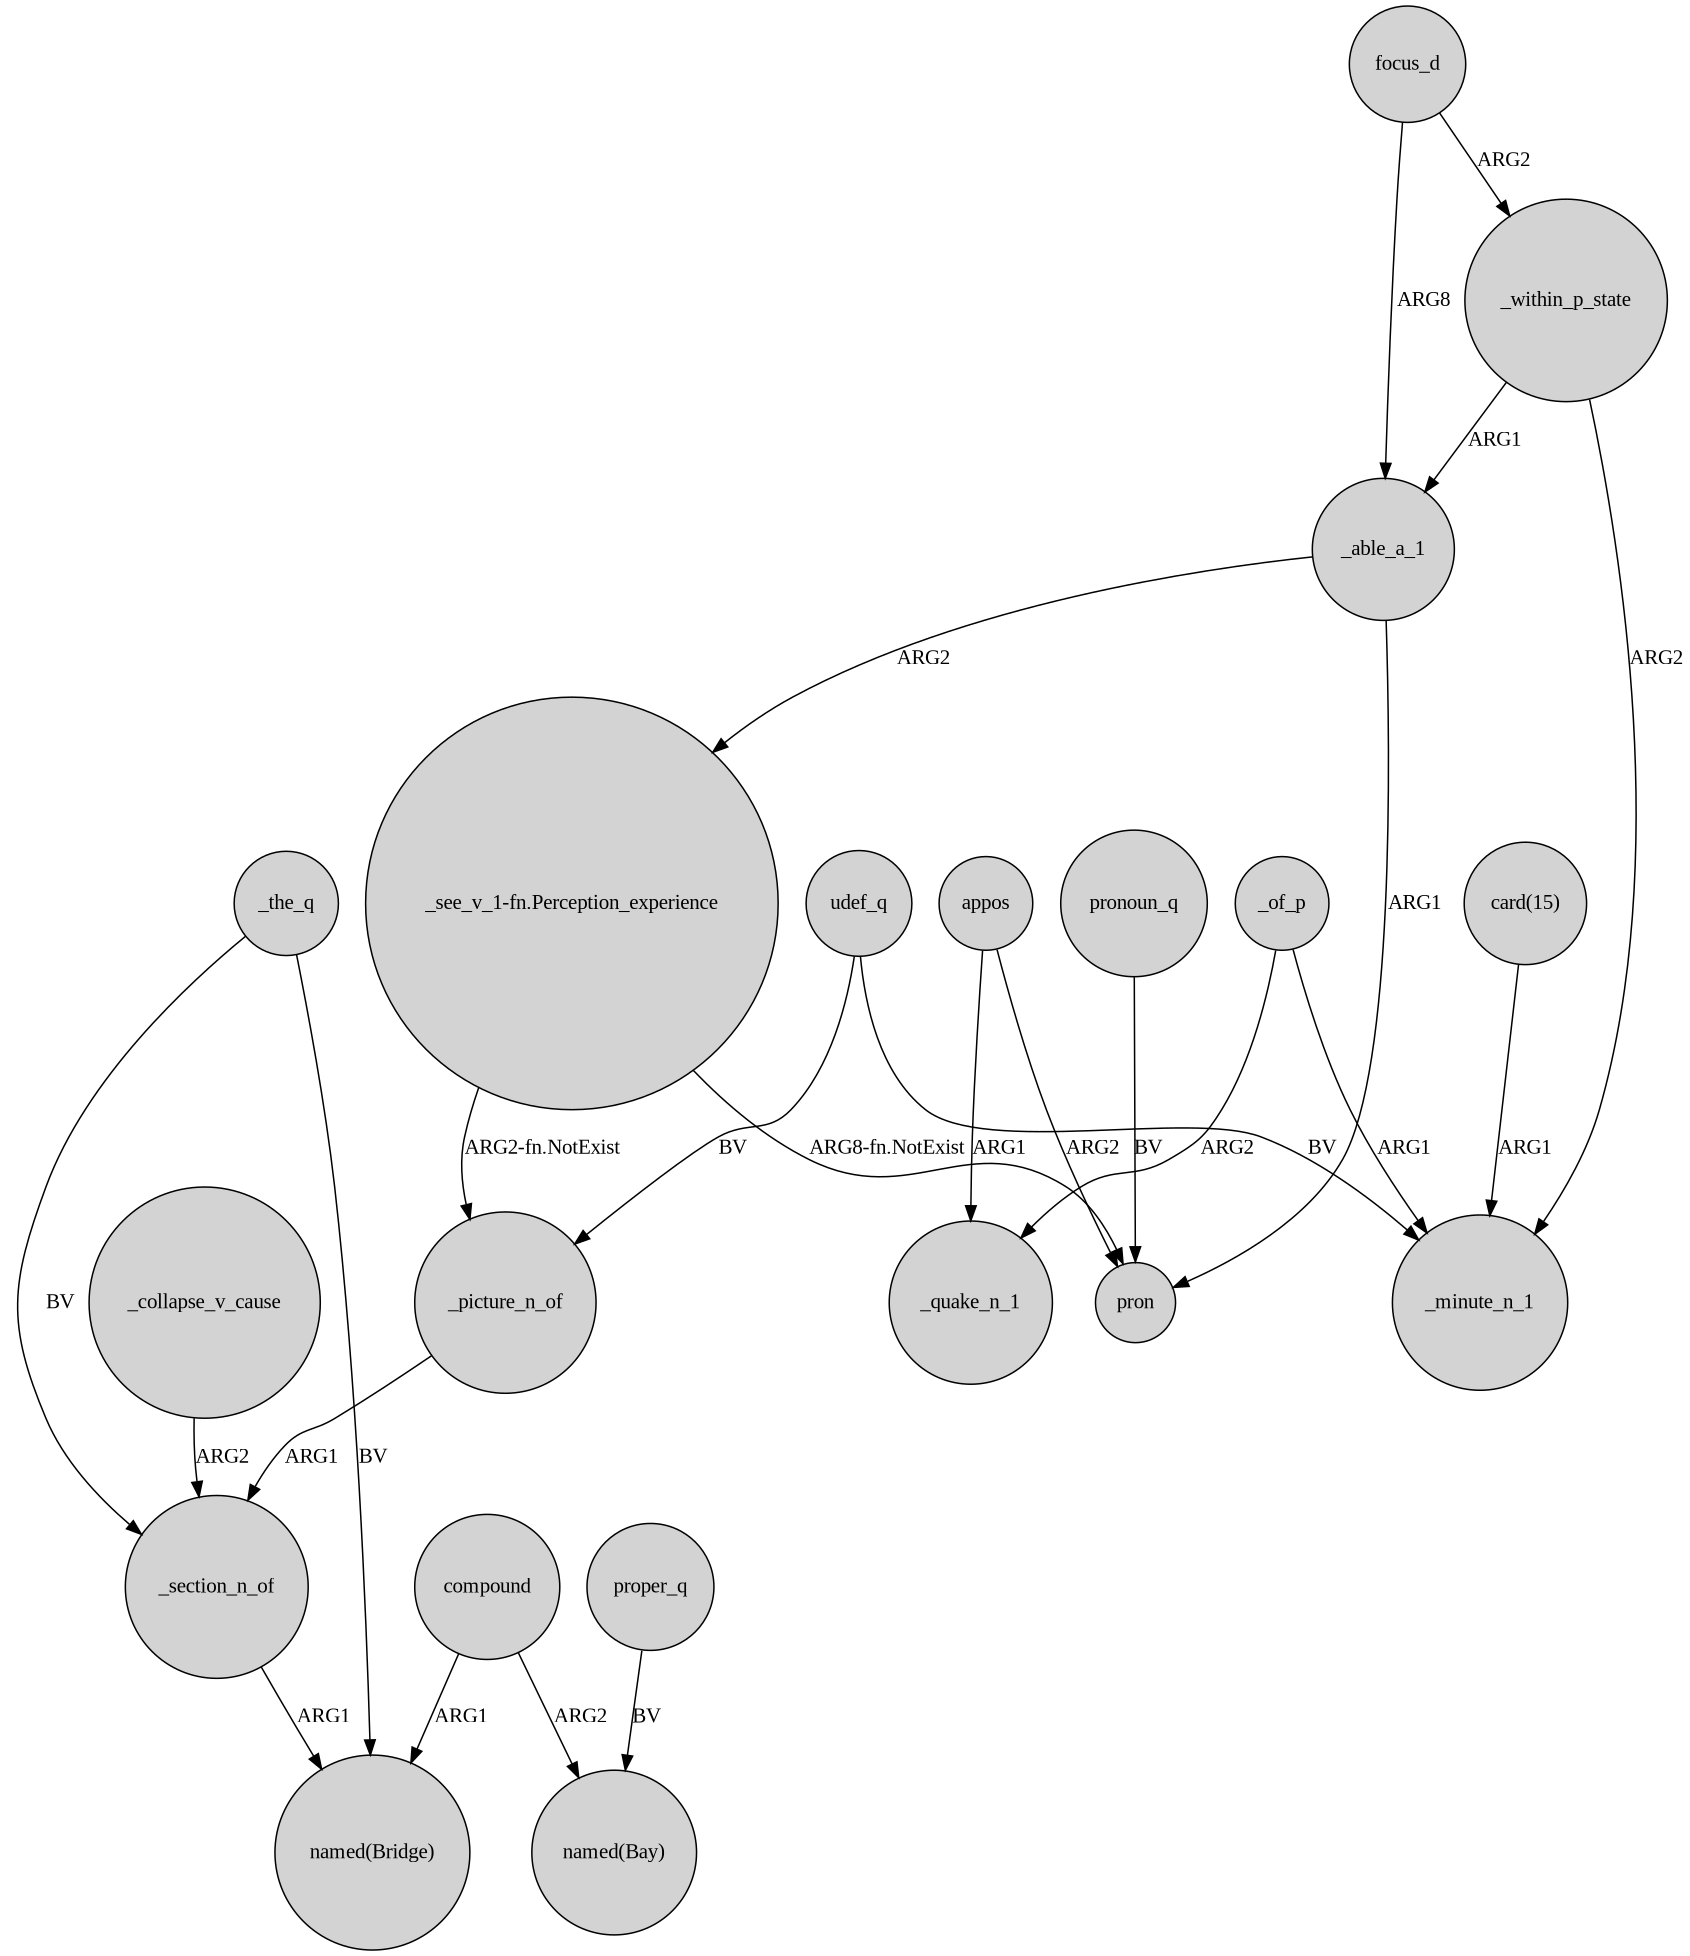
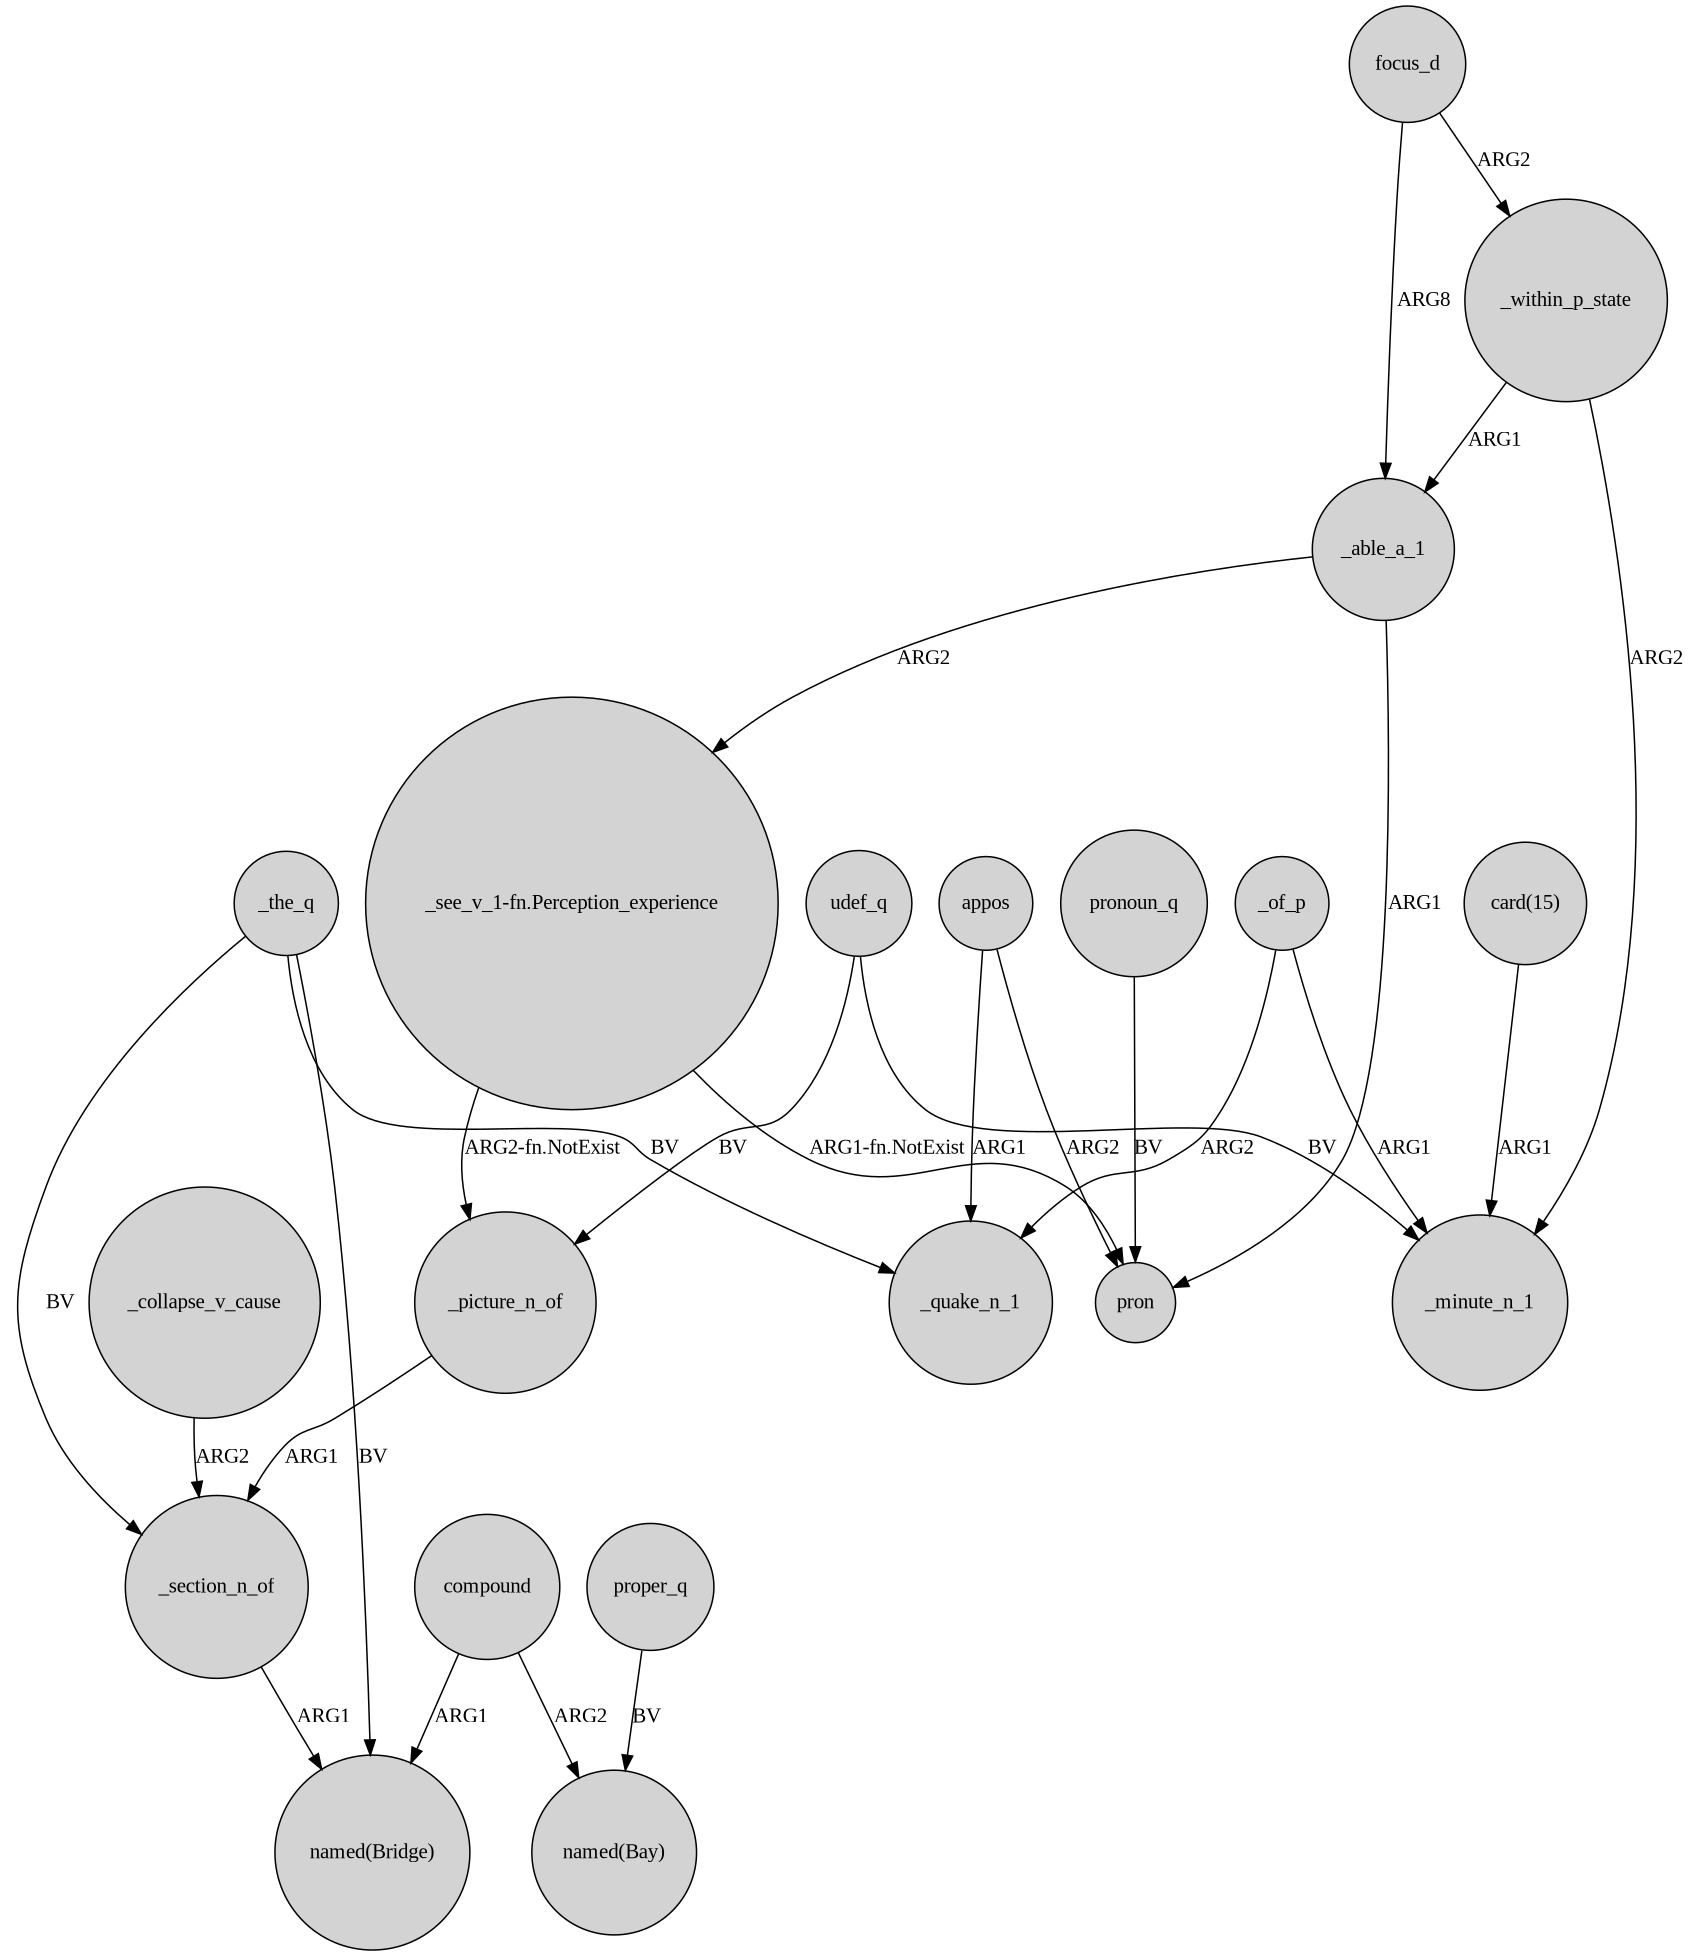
edge "_the_q" -> "_quake_n_1": added, label "BV"
edge "_see_v_1-fn.Perception_experience" -> "pron": label "ARG8-fn.NotExist" -> "ARG1-fn.NotExist"
